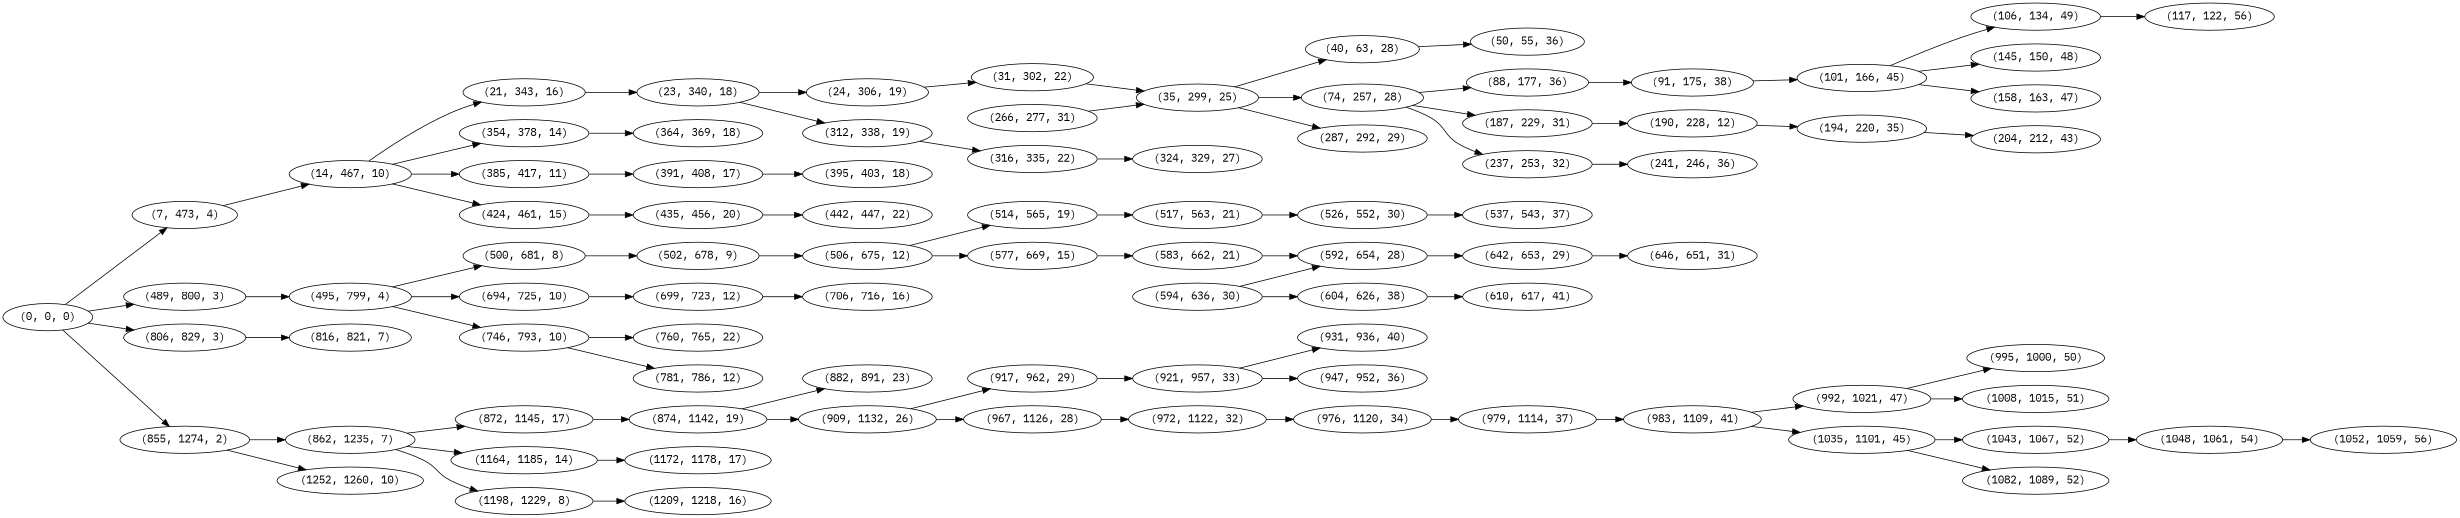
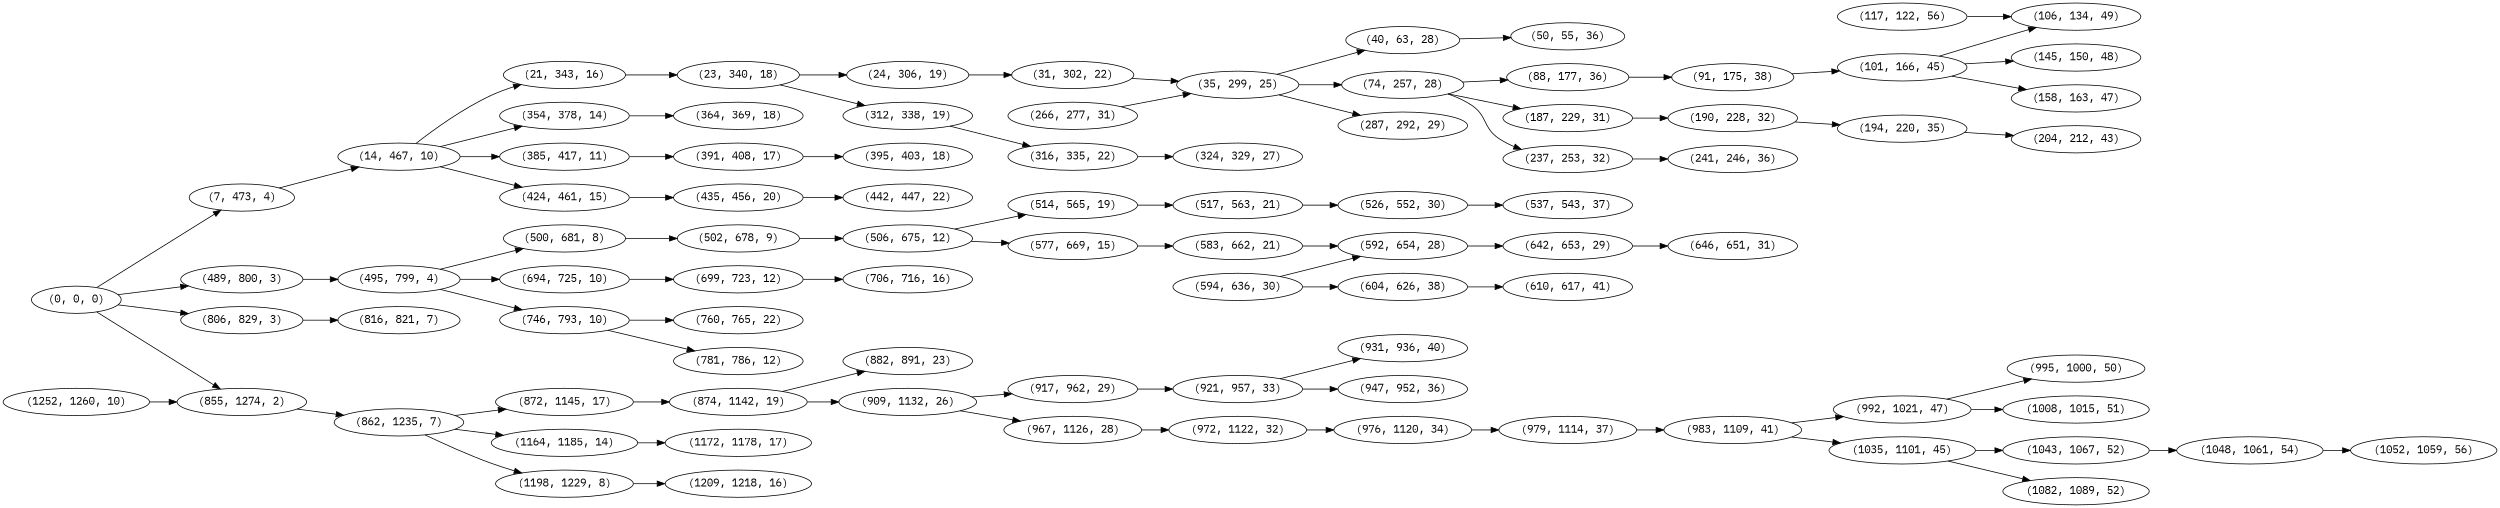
edge "(106, 134, 49)" -> "(117, 122, 56)": reversed
node "(190, 228, 12)": label "(190, 228, 12)" -> "(190, 228, 32)"
edge "(855, 1274, 2)" -> "(1252, 1260, 10)": reversed
